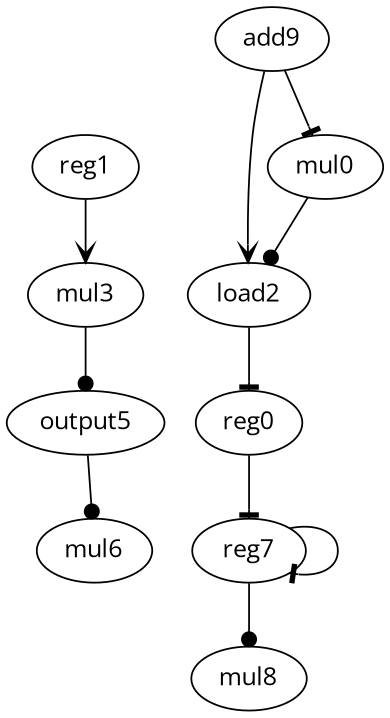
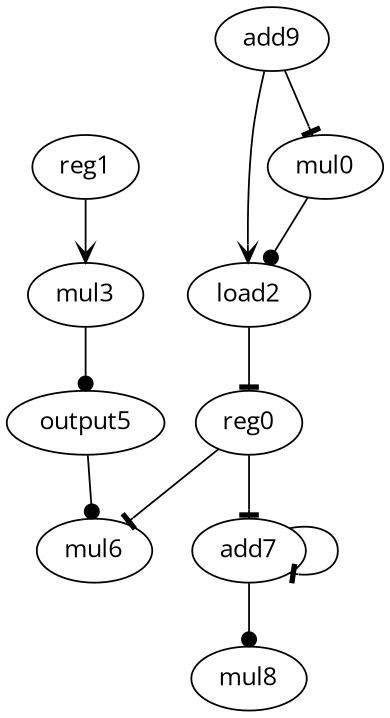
edge "reg0" -> "mul6": added
node "reg7": label "reg7" -> "add7"
